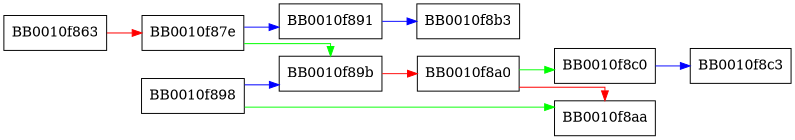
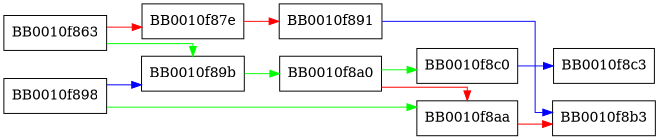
edge "BB0010f87e" -> "BB0010f891": color blue -> red
edge "BB0010f87e" -> "BB0010f89b": now "BB0010f863" -> "BB0010f89b"
edge "BB0010f89b" -> "BB0010f8a0": color red -> green
edge "BB0010f8aa" -> "BB0010f8b3": added
